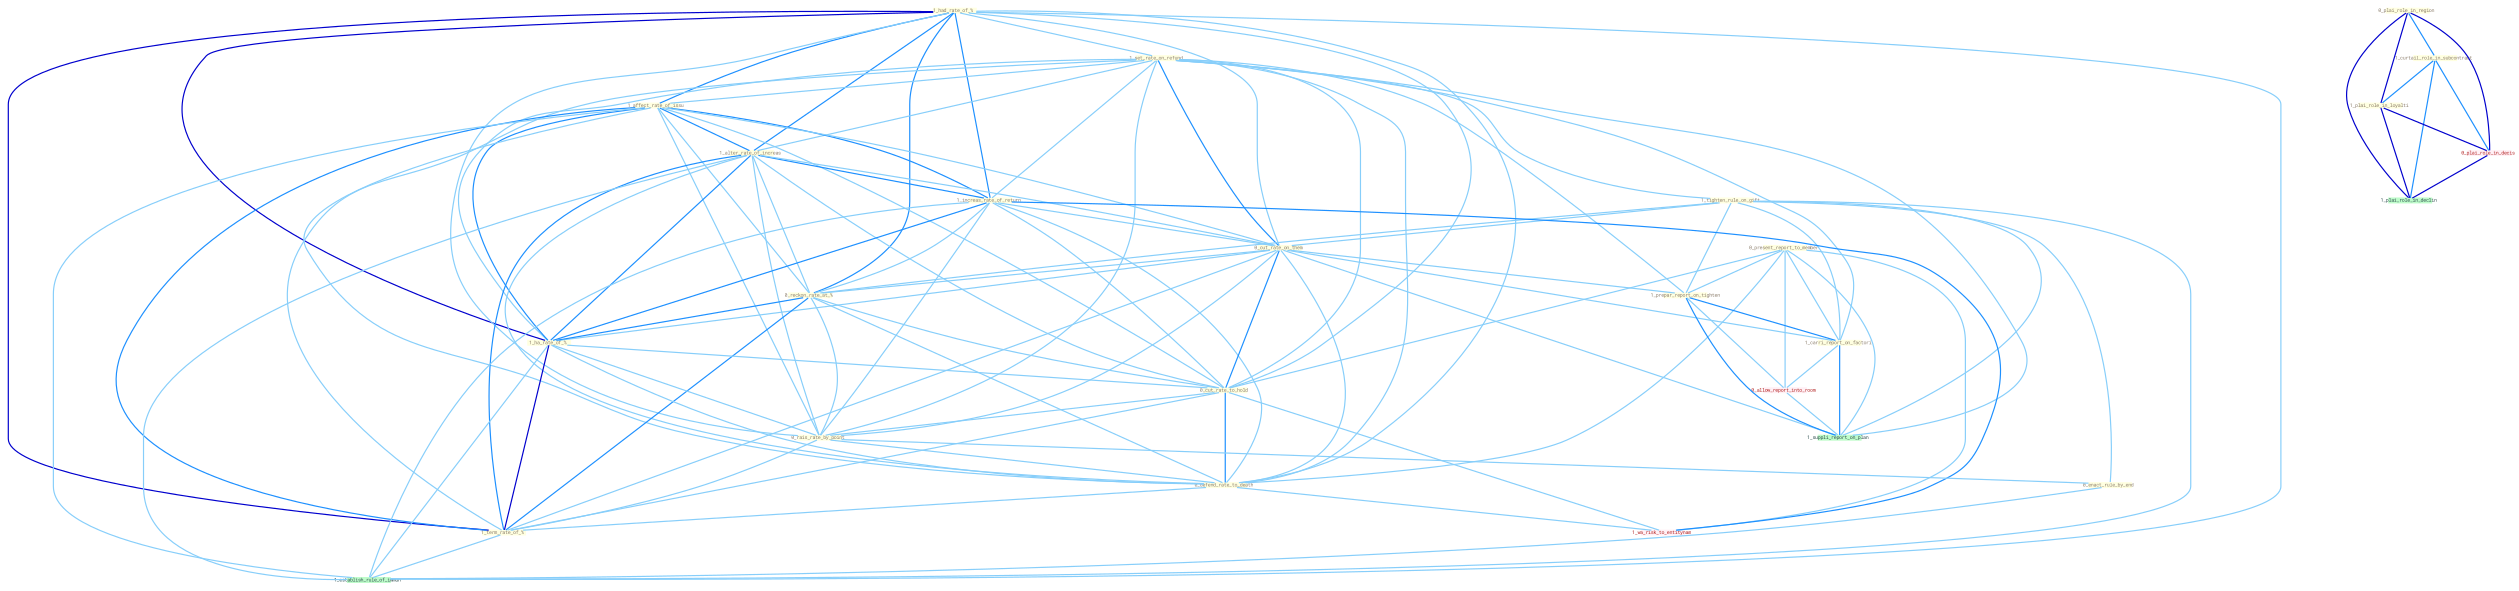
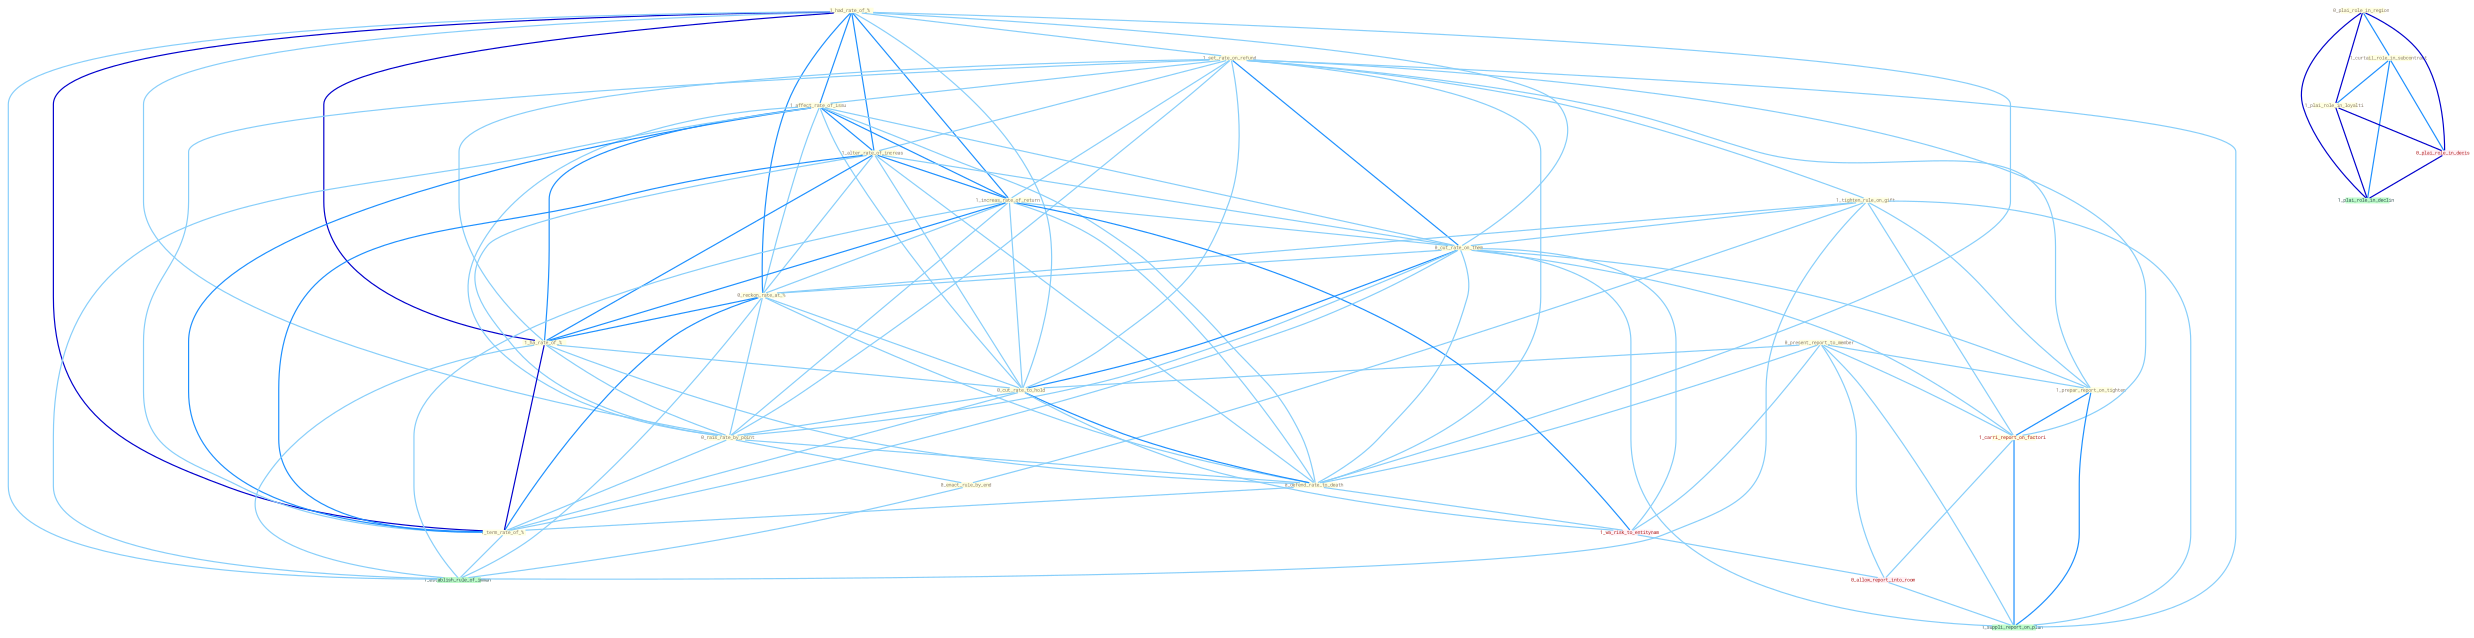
edge "0_cut_rate_on_them" -- "1_ha_rate_of_%": now "0_cut_rate_on_them" -- "1_wa_risk_to_entitynam"
edge "1_alter_rate_of_increas" -- "1_establish_rule_of_immun": now "0_reckon_rate_at_%" -- "1_establish_rule_of_immun"
edge "1_prepar_report_on_tighten" -- "0_allow_report_into_room": now "1_wa_risk_to_entitynam" -- "0_allow_report_into_room"
node "1_carri_report_on_factori": fontcolor #8b7d6b -> #b22222
